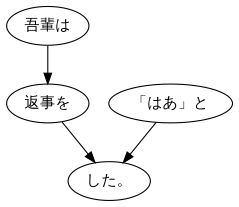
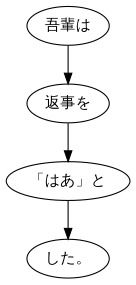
edge "返事を" -> "した。": now "返事を" -> "「はあ」と"
